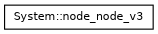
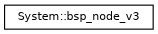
node "System::node_node_v3": label "System::node_node_v3" -> "System::bsp_node_v3"
